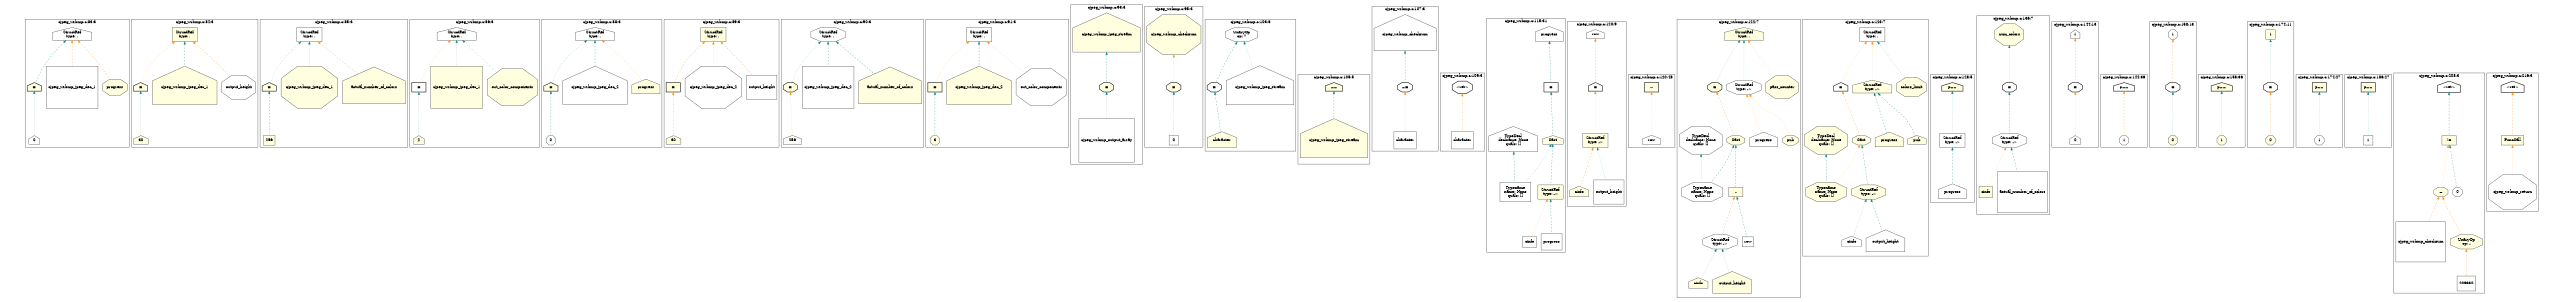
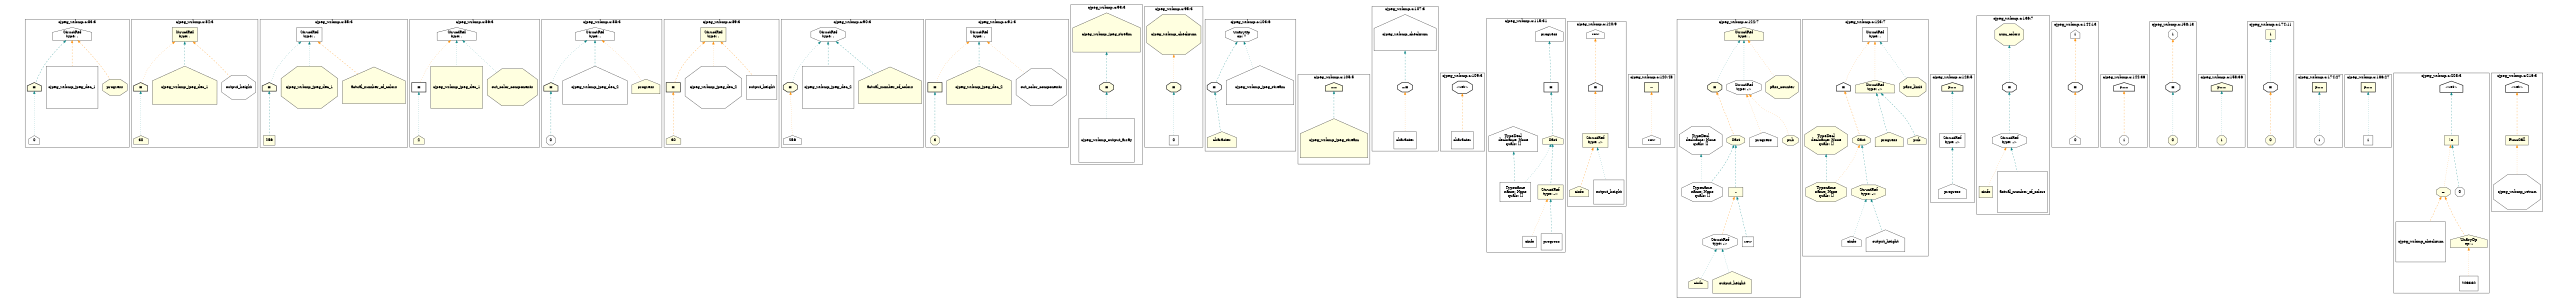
node "colors_limit": label "colors_limit" -> "pass_limit"
node "UnaryOp op: -": shape octagon -> house
edge "UnaryOp op: -" -- "209330": style dashed -> dotted
